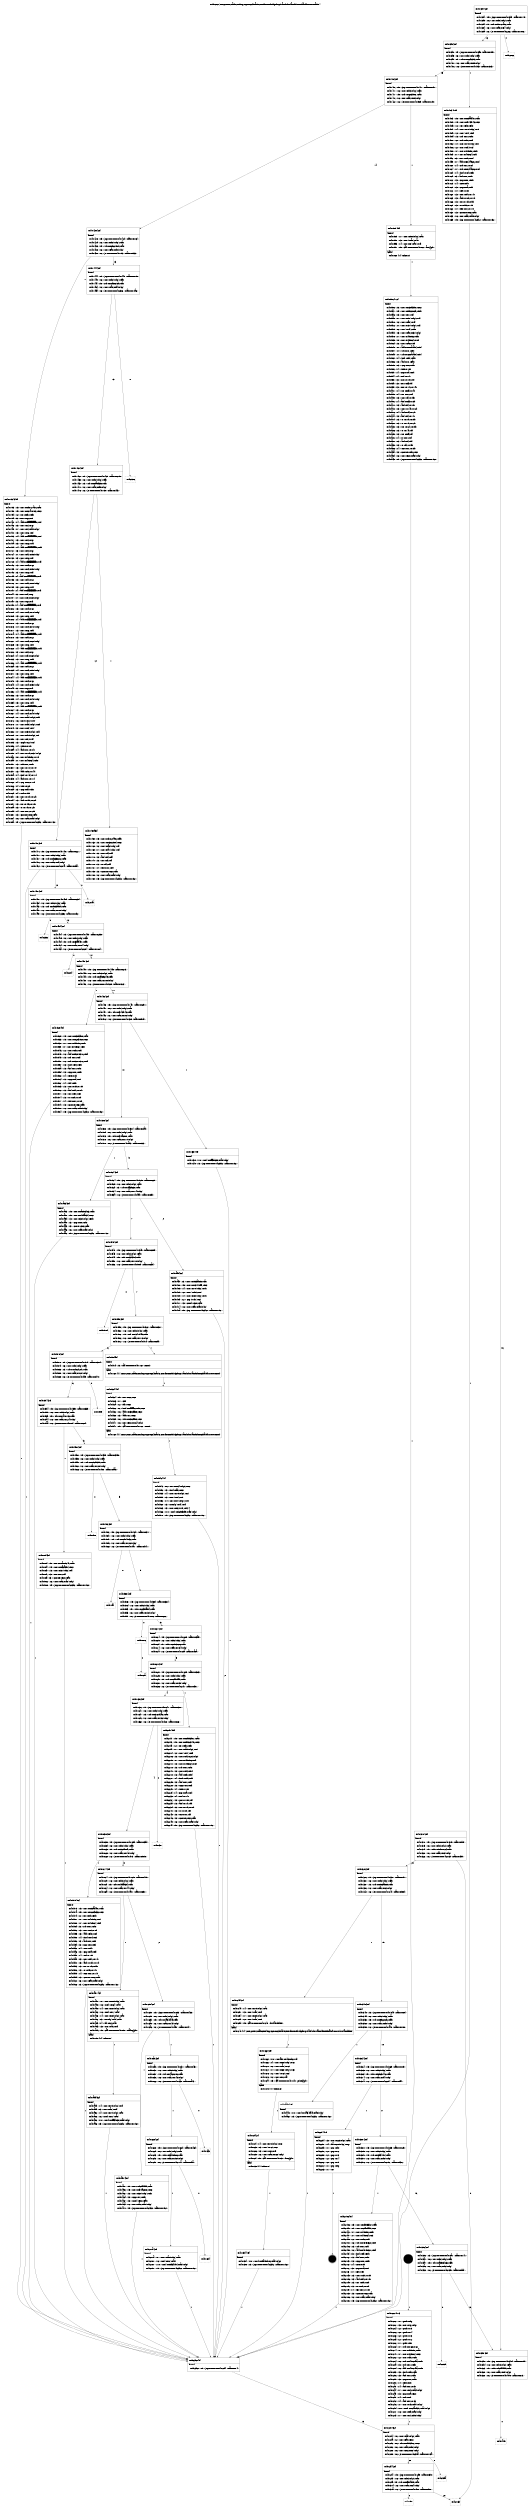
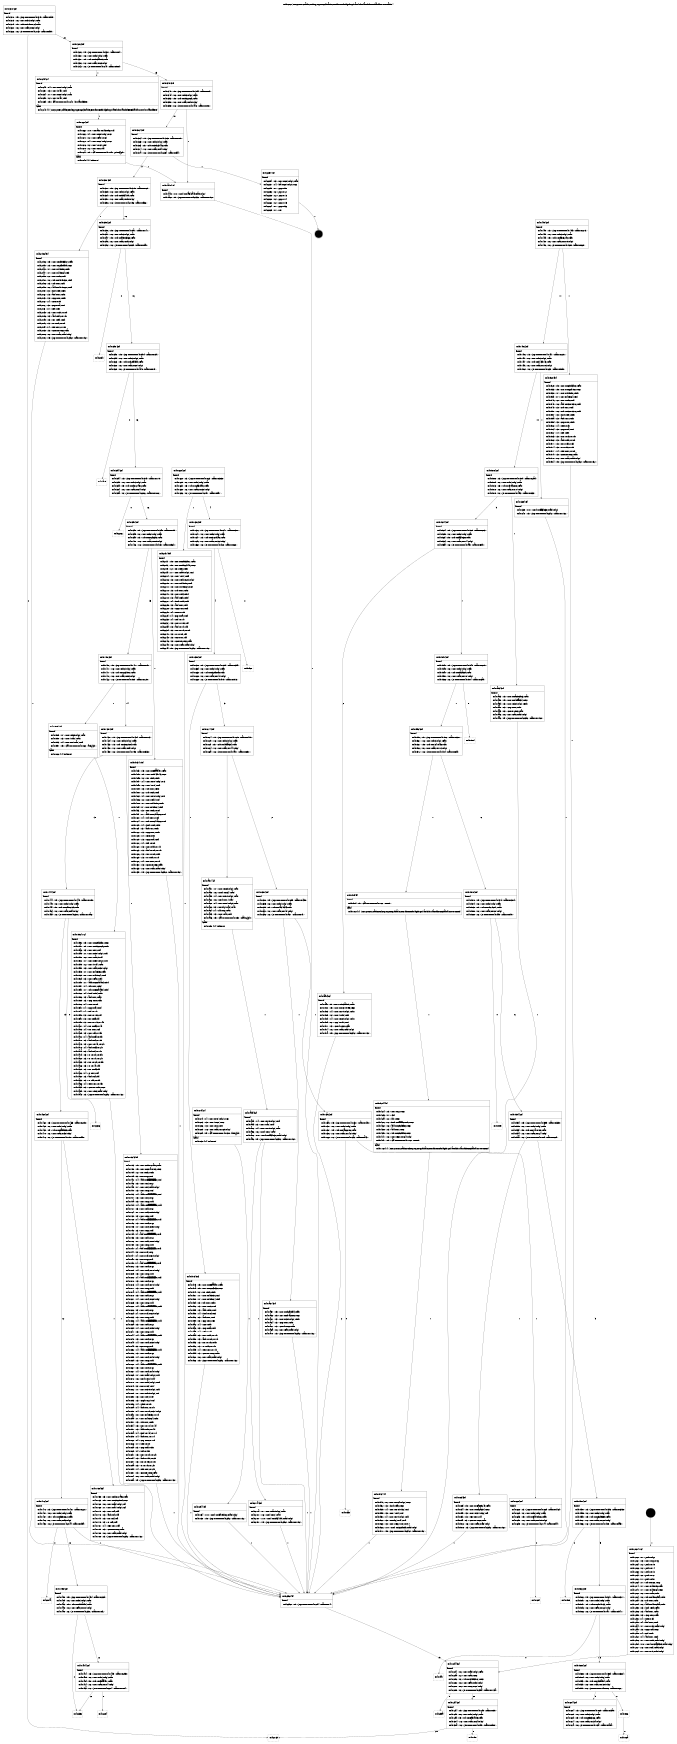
edge "0x4014b4 [28]" -> "0x4014d0 [28]": now "0x4014b4 [28]" -> "0x40235c"
edge "0x4013d4 [28]" -> "0x4013b8 [28]": reversed
edge "0x401604 [28]" -> "0x401620 [28]": removed, label "5"
edge "0x401c62 [29]" -> "0x401c7f [21]": now "0x401c62 [29]" -> "0x401a48 [15]"
edge "0x4016c8 [28]" -> "0x40217a [28]": now "0x401adb [32]" -> "0x40217a [28]"
